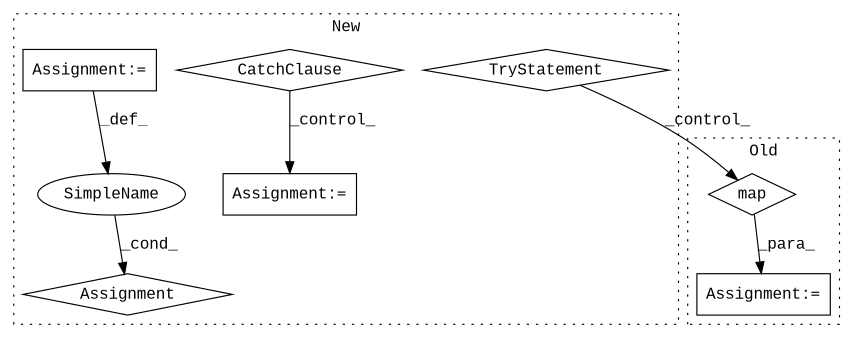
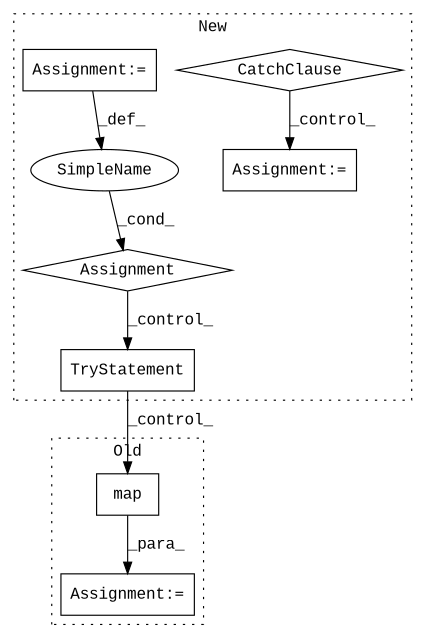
node "TryStatement": shape diamond -> box
node "map": shape diamond -> box
edge "Assignment" -> "TryStatement": added, label "_control_"
